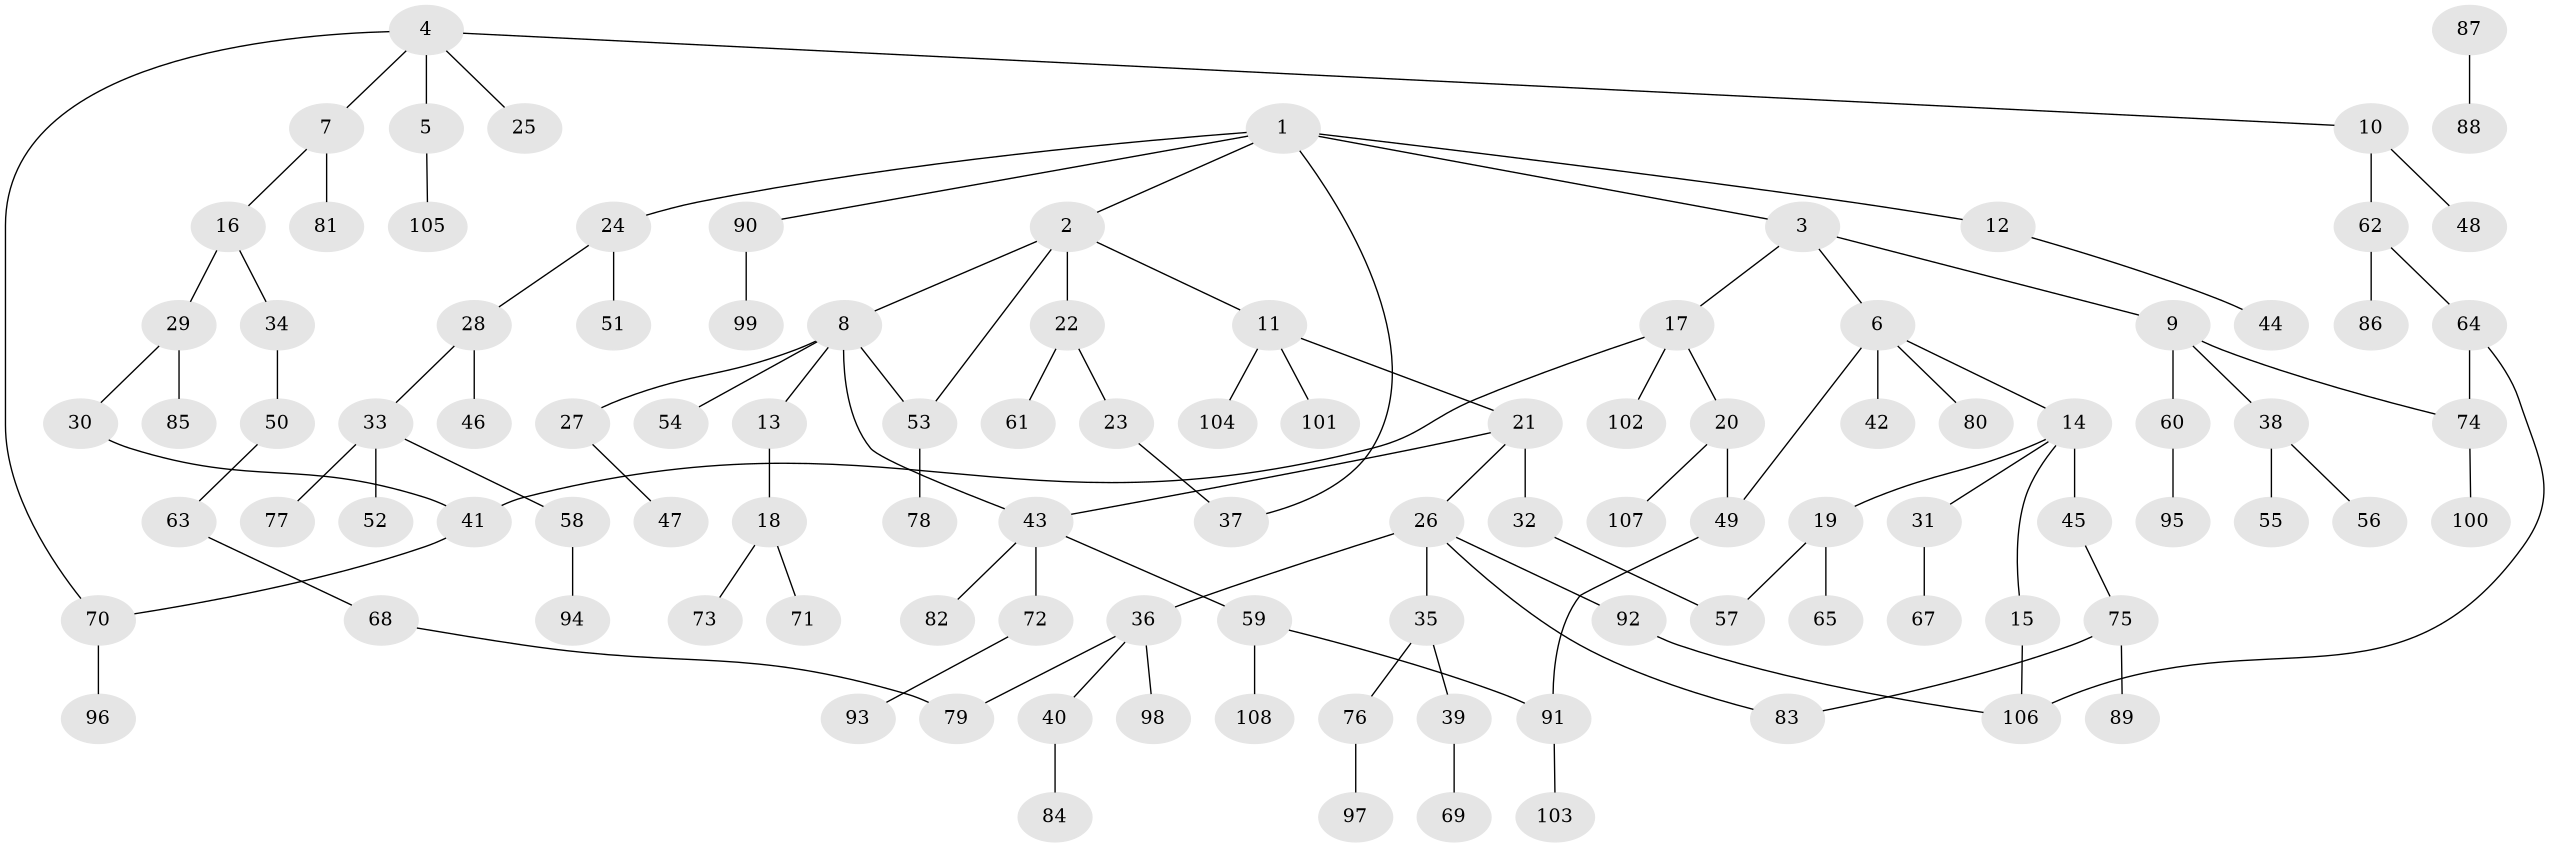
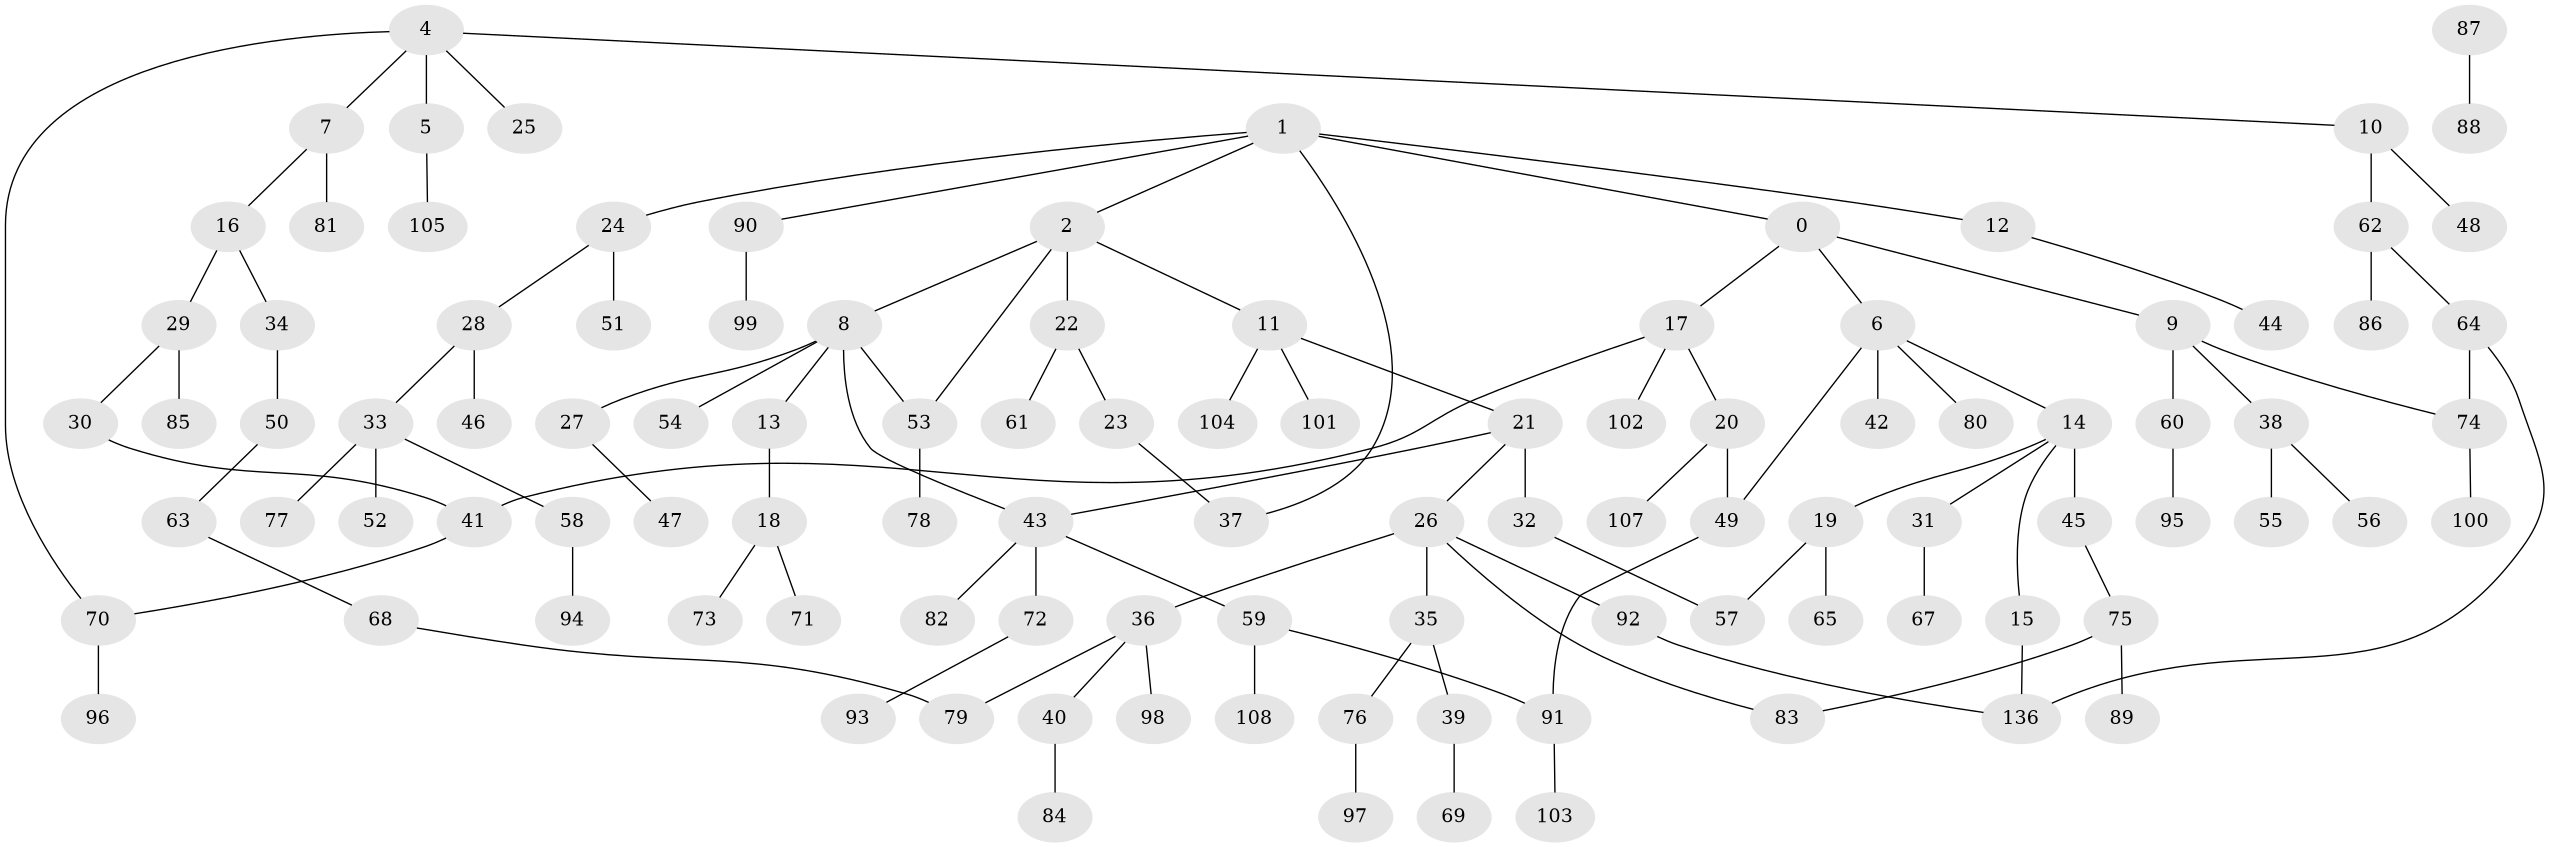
node "3": label "3" -> "0"
node "106": label "106" -> "136"
